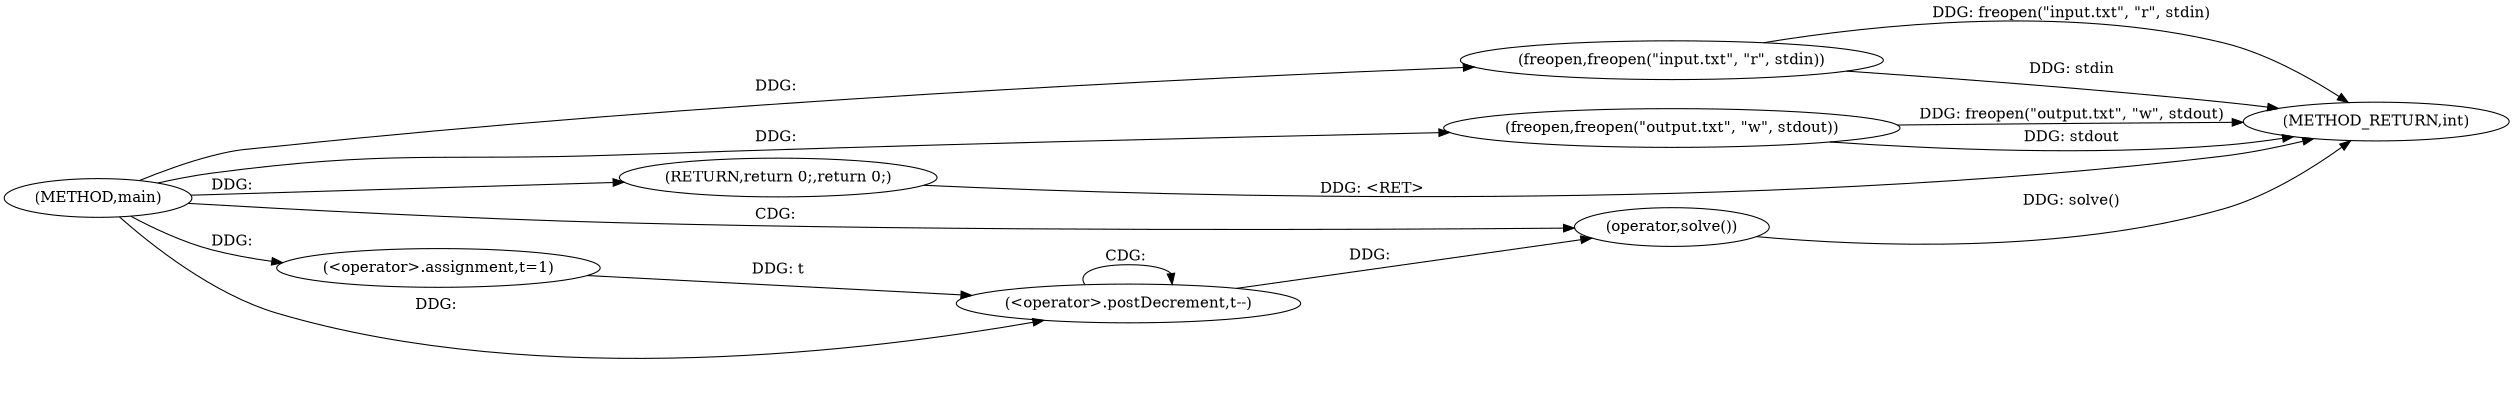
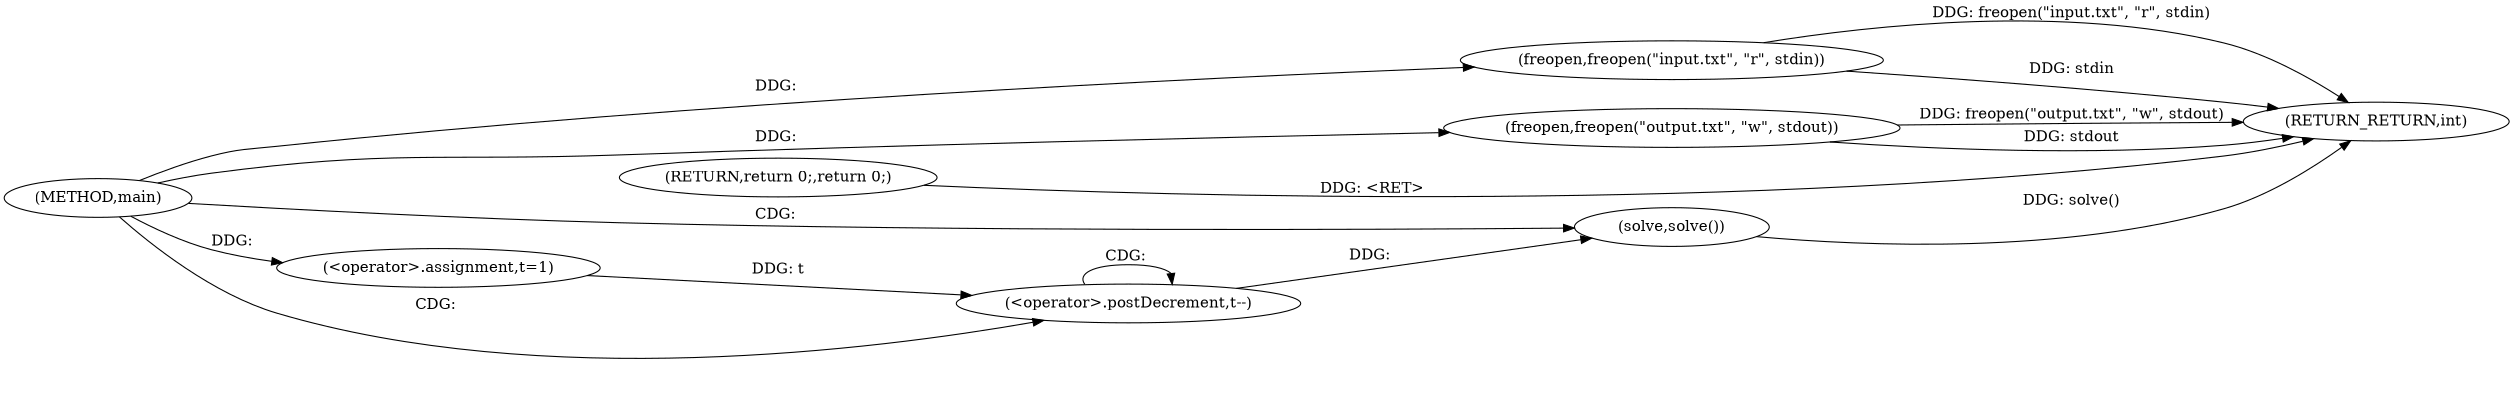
node "(METHOD_RETURN,int)": label "(METHOD_RETURN,int)" -> "(RETURN_RETURN,int)"
edge "(METHOD,main)" -> "(RETURN,return 0;,return 0;)": removed, label "DDG:"
node "(operator,solve())": label "(operator,solve())" -> "(solve,solve())"
edge "(METHOD,main)" -> "(<operator>.postDecrement,t--)": label "DDG: " -> "CDG: "
